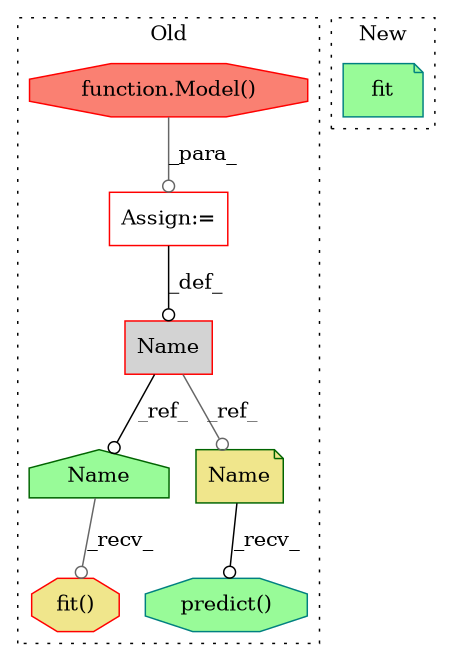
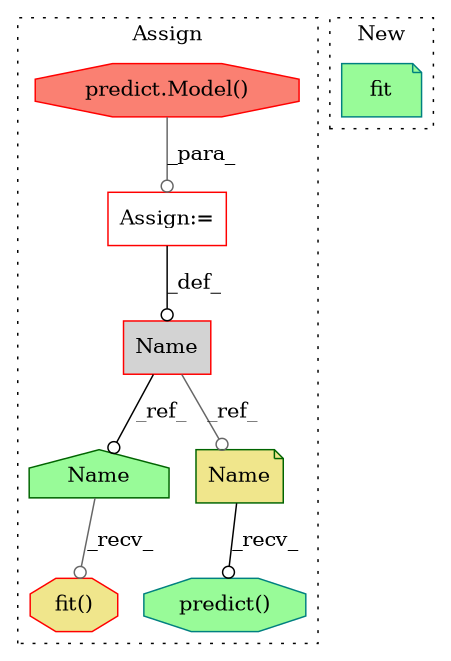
cluster "Old": label "Old" -> "Assign"
node "function.Model()": label "function.Model()" -> "predict.Model()"
